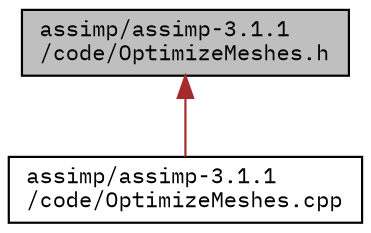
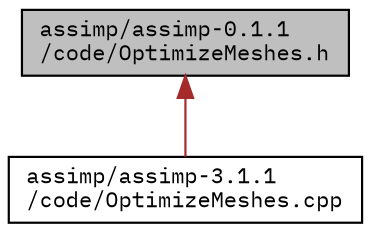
node "assimp/assimp-3.1.1 /code/OptimizeMeshes.h": label "assimp/assimp-3.1.1 /code/OptimizeMeshes.h" -> "assimp/assimp-0.1.1 /code/OptimizeMeshes.h"
